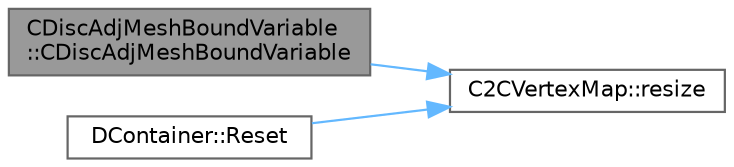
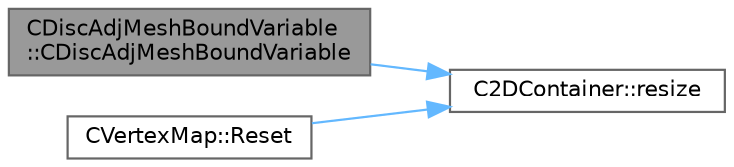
node "C2CVertexMap::resize": label "C2CVertexMap::resize" -> "C2DContainer::resize"
node "DContainer::Reset": label "DContainer::Reset" -> "CVertexMap::Reset"
